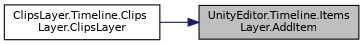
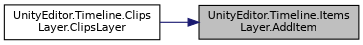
node "ClipsLayer.Timeline.Clips Layer.ClipsLayer": label "ClipsLayer.Timeline.Clips Layer.ClipsLayer" -> "UnityEditor.Timeline.Clips Layer.ClipsLayer"
